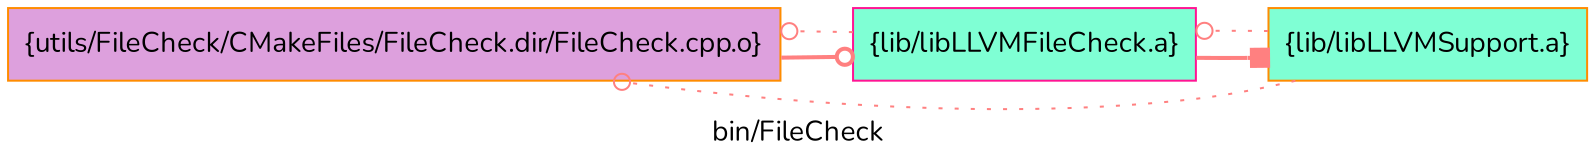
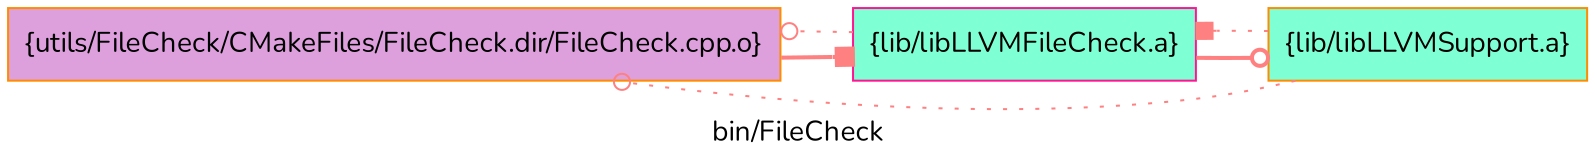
edge "{lib/libLLVMSupport.a}" -> "{lib/libLLVMFileCheck.a}": arrowhead odot -> box
edge "{utils/FileCheck/CMakeFiles/FileCheck.dir/FileCheck.cpp.o}" -> "{lib/libLLVMFileCheck.a}": arrowhead odot -> box
edge "{lib/libLLVMFileCheck.a}" -> "{lib/libLLVMSupport.a}": arrowhead box -> odot
